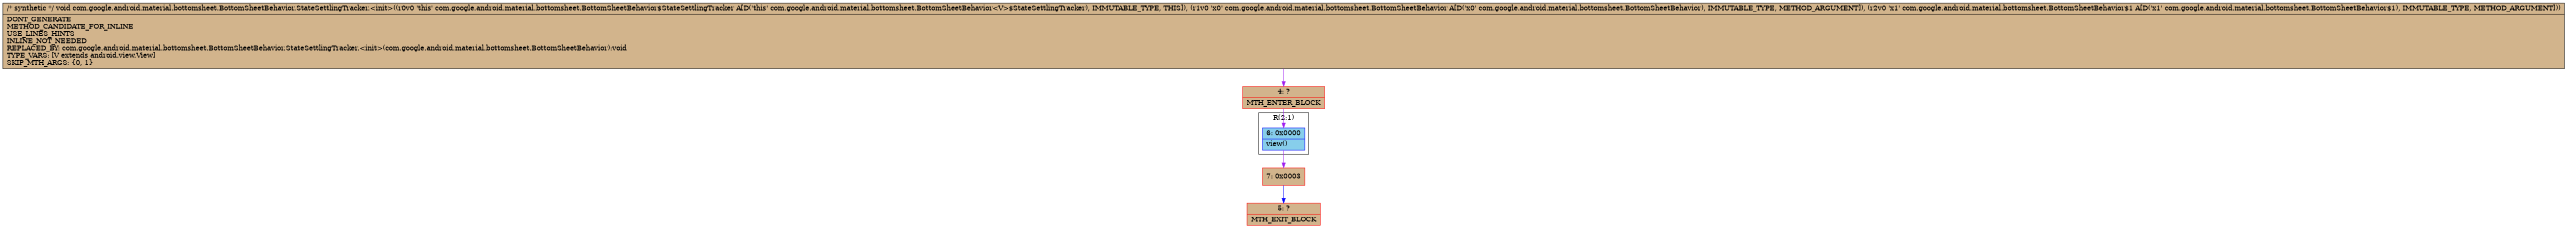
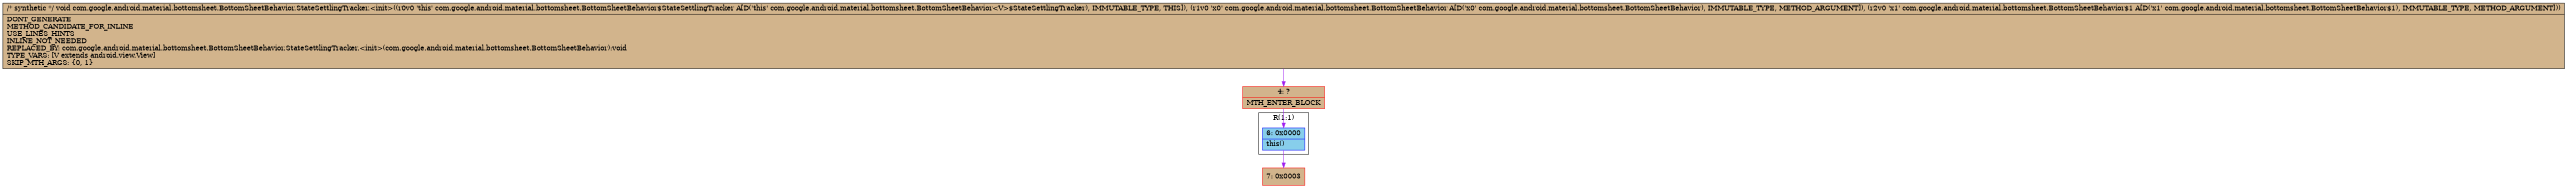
cluster "R(2:1)": label "R(2:1)" -> "R(1:1)"
node "6: 0x0000": text "view()" -> "this()"
node "5: ?": removed
